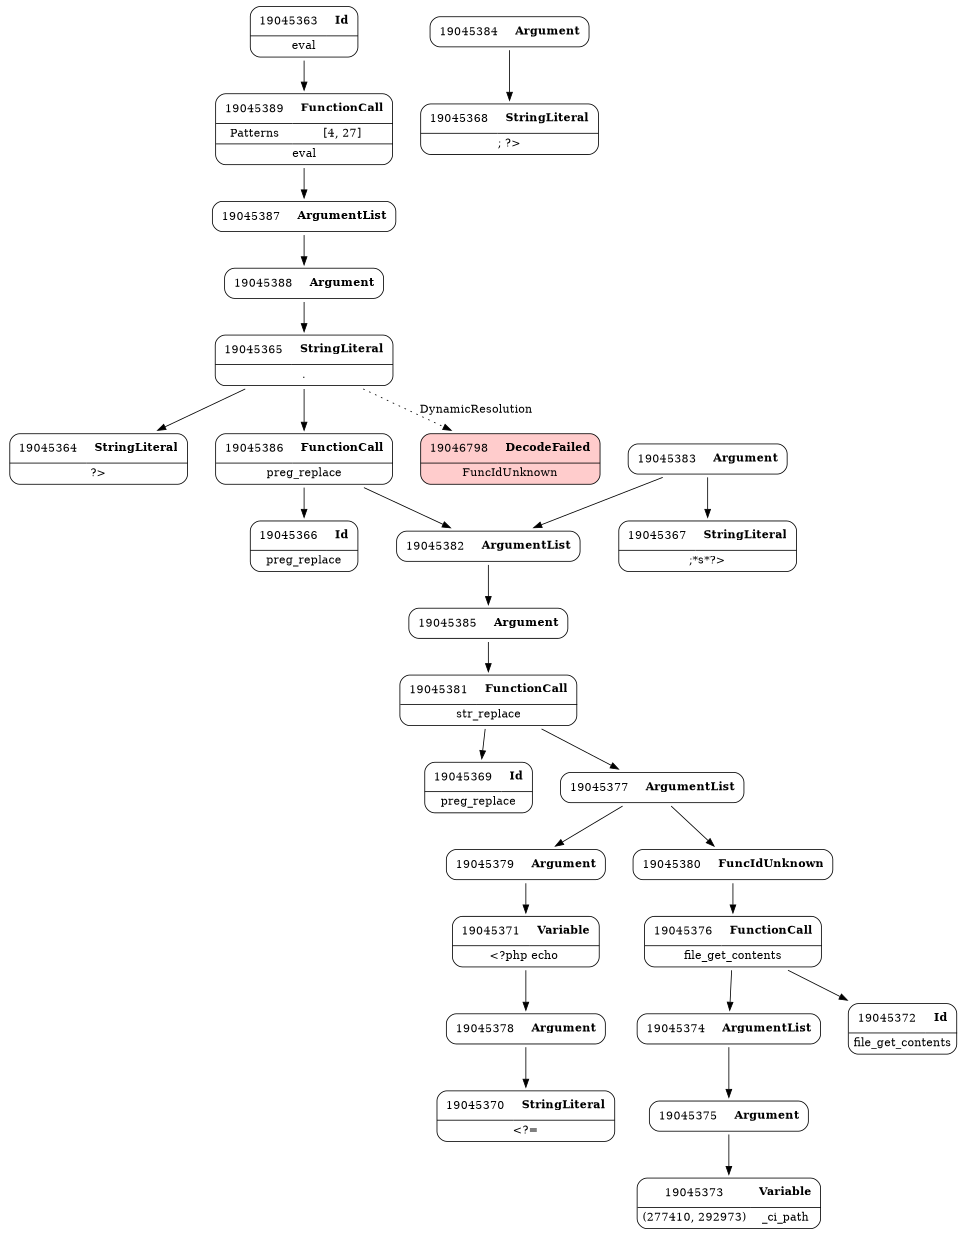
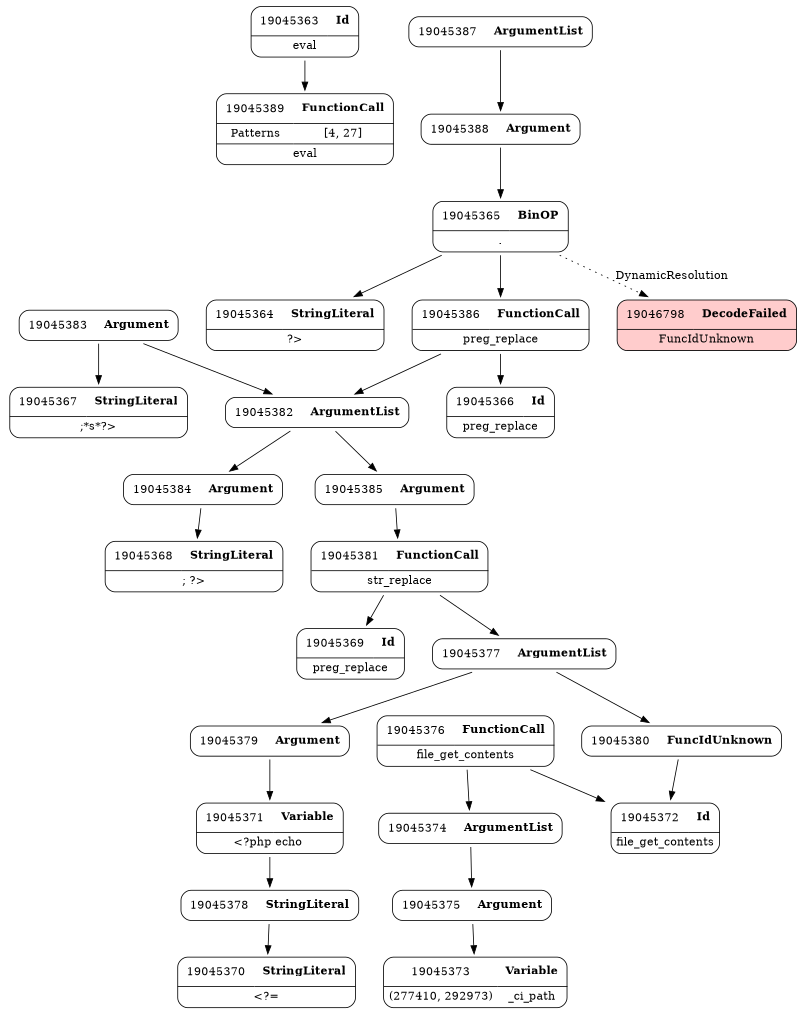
edge "19045389" -> "19045387": removed
node "19045365": text "StringLiteral" -> "BinOP"
edge "19045382" -> "19045384": added
edge "19045380" -> "19045376": now "19045380" -> "19045372"
node "19045378": text "Argument" -> "StringLiteral"
